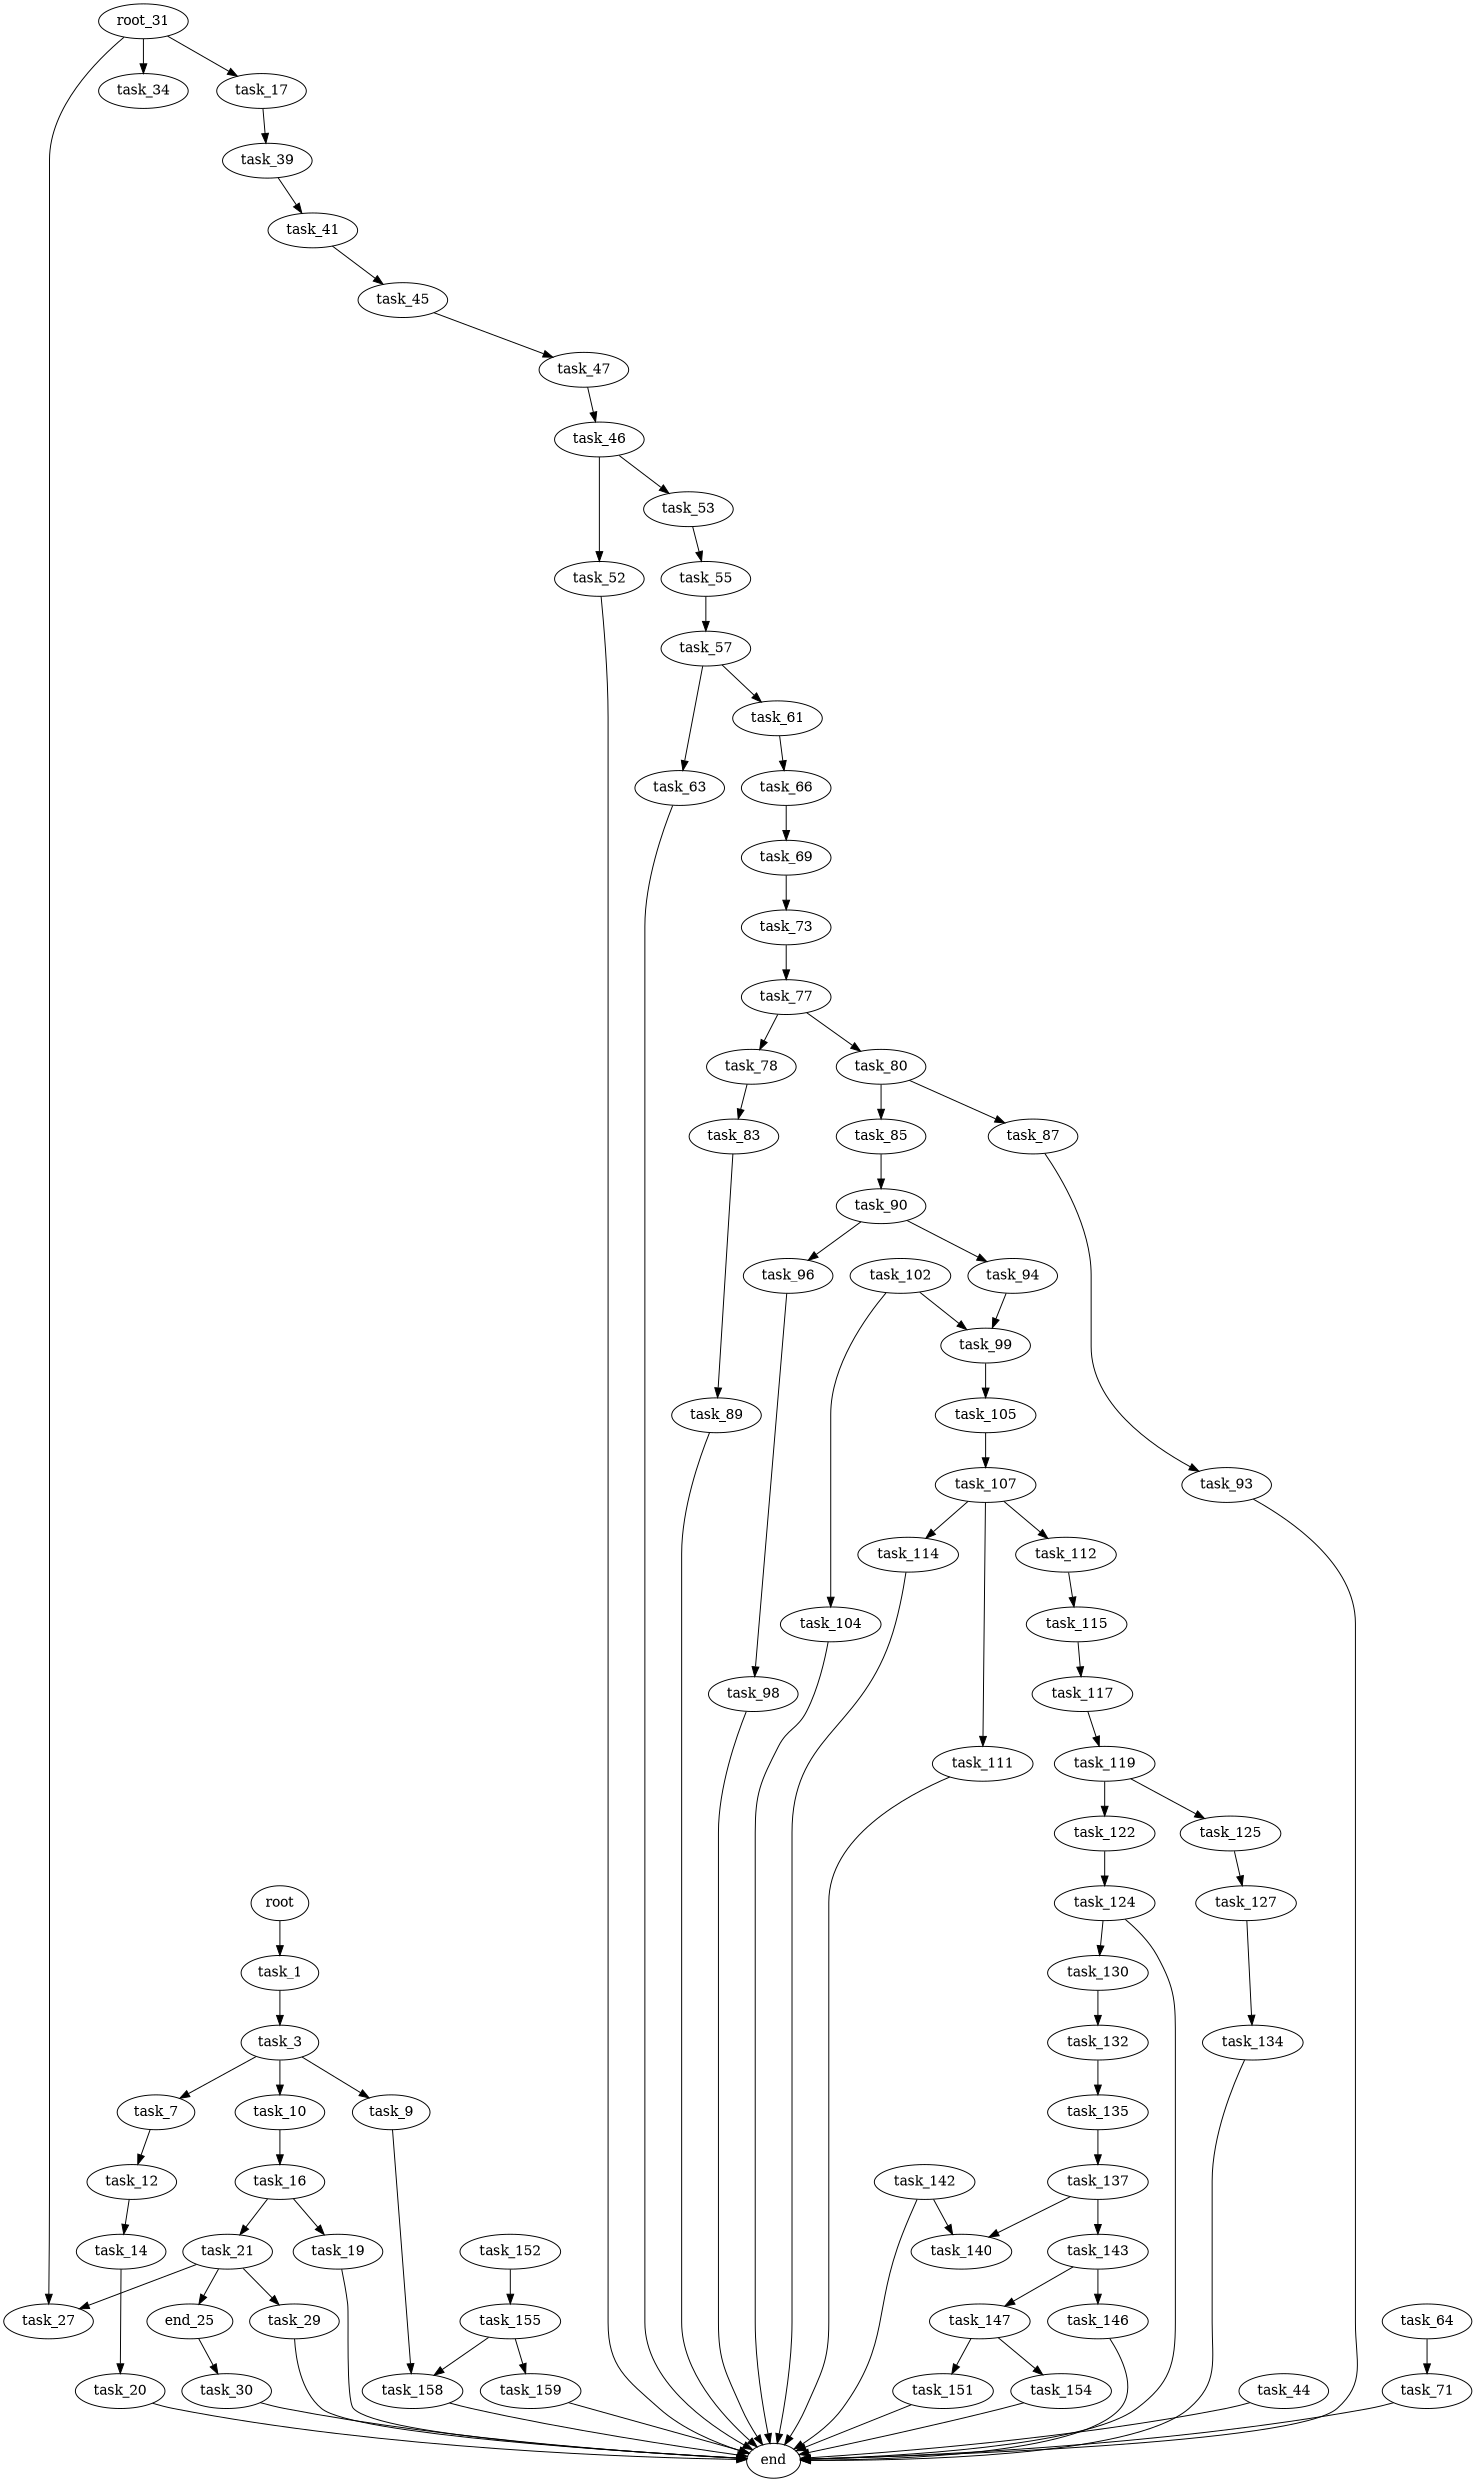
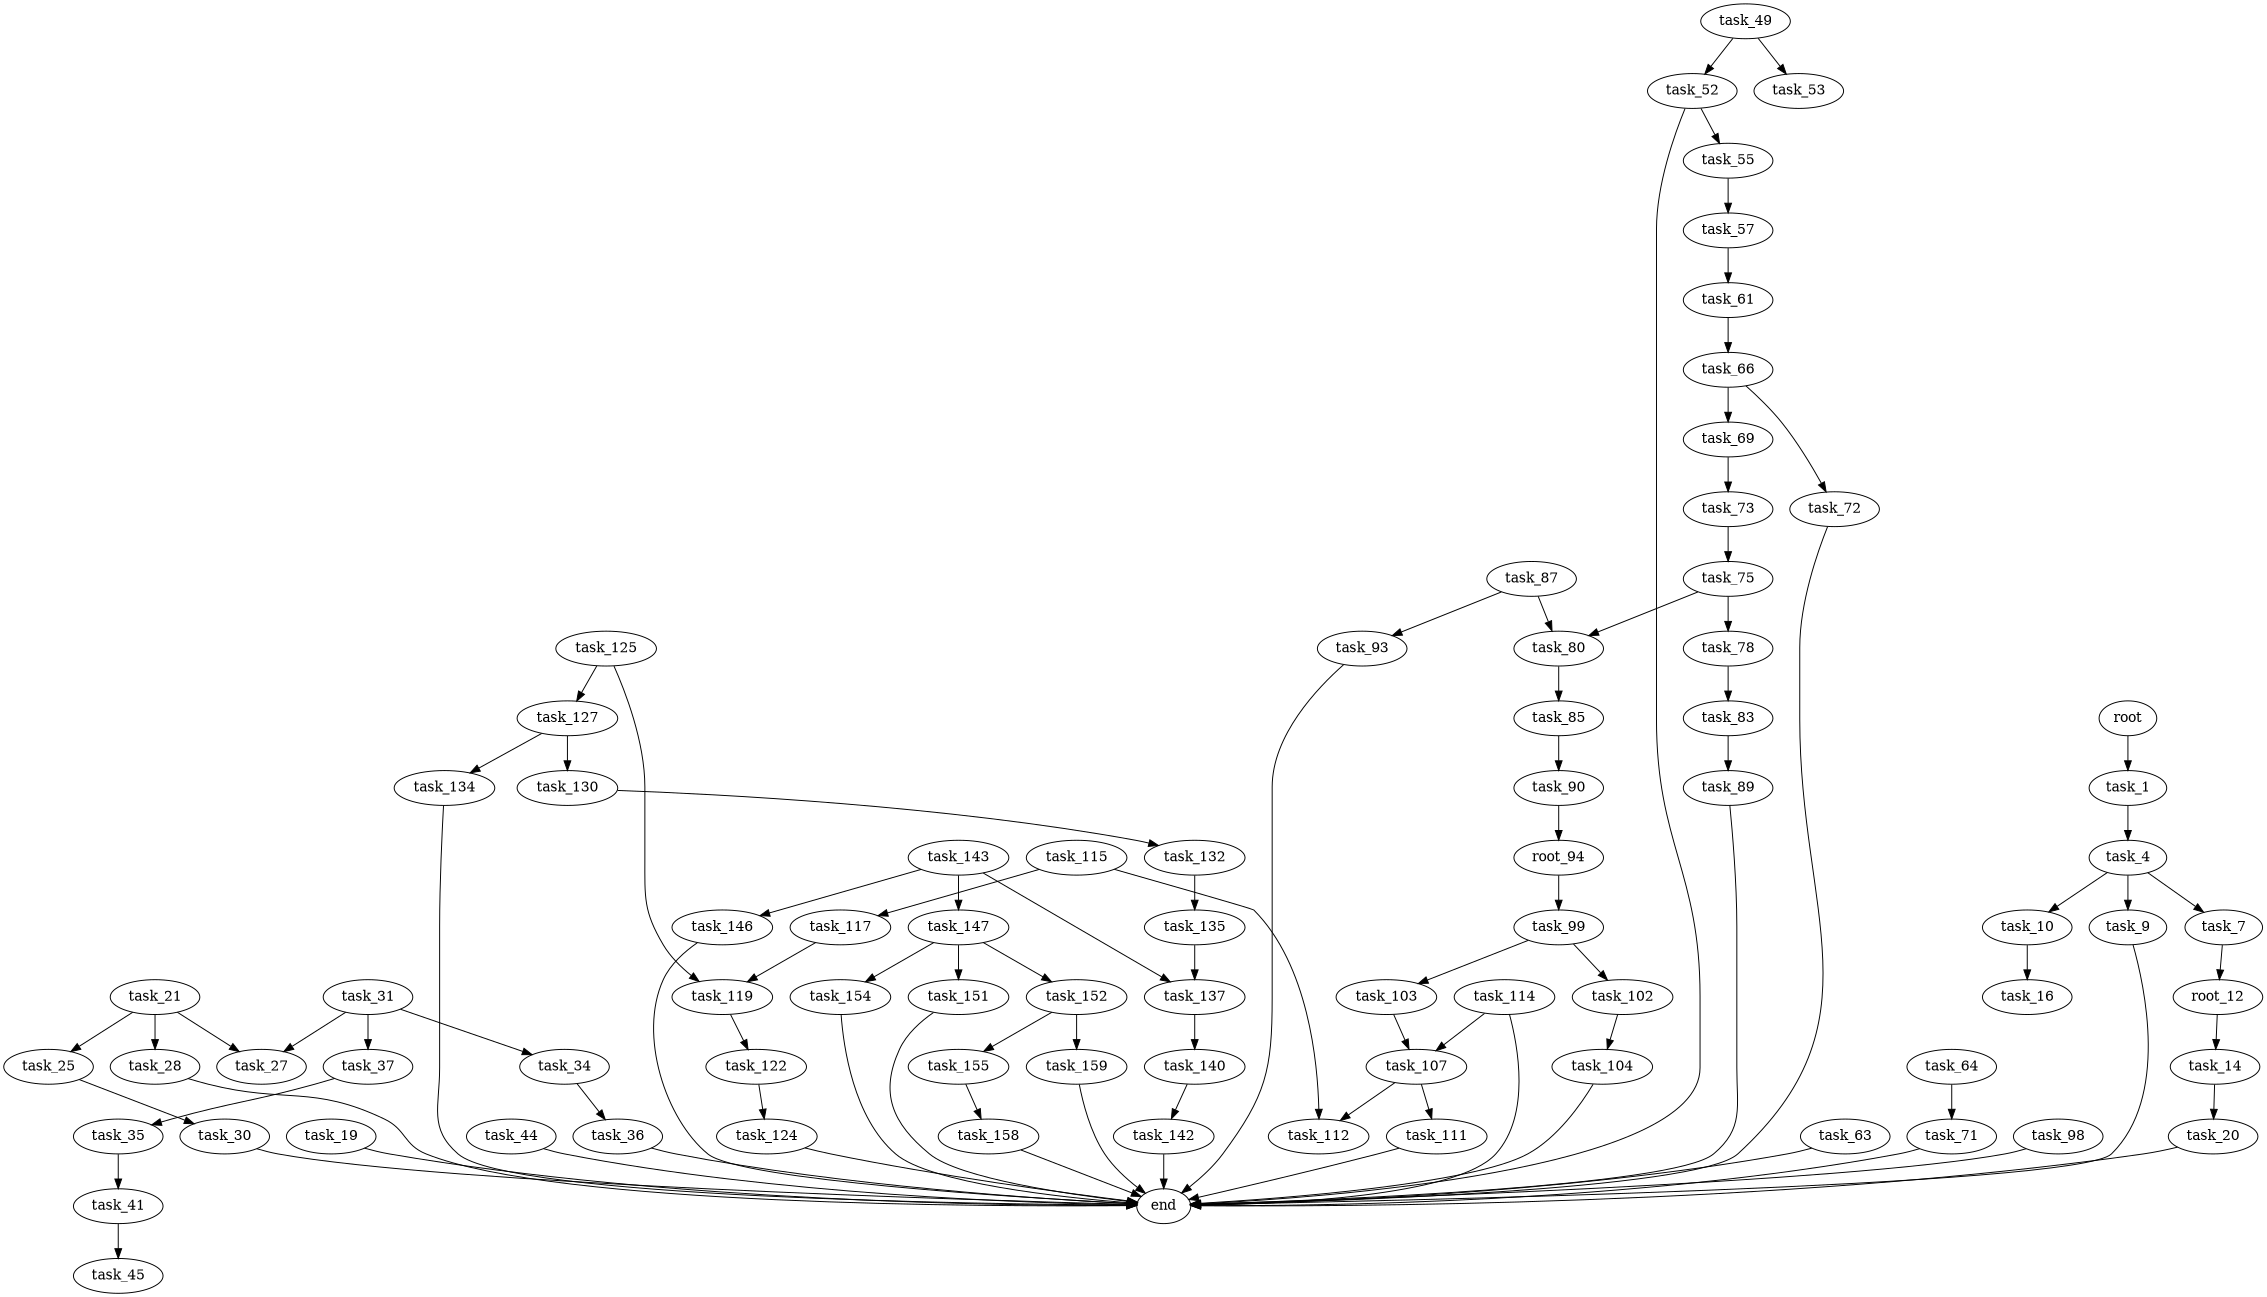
node "root_31": label "root_31" -> "task_31"
node "task_17": label "task_17" -> "task_37"
node "task_39": label "task_39" -> "task_35"
node "task_47": removed
node "task_46": label "task_46" -> "task_49"
node "task_72": added
edge "task_53" -> "task_55": now "task_52" -> "task_55"
edge "task_57" -> "task_63": removed
edge "task_147" -> "task_152": added
node "task_77": label "task_77" -> "task_75"
edge "task_80" -> "task_87": reversed
node "task_36": added
node "task_96": removed
node "task_94": label "task_94" -> "root_94"
edge "task_102" -> "task_99": reversed
node "task_105": label "task_105" -> "task_103"
edge "task_107" -> "task_114": reversed
edge "task_112" -> "task_115": reversed
edge "task_119" -> "task_125": reversed
edge "task_124" -> "task_130": now "task_127" -> "task_130"
node "task_3": label "task_3" -> "task_4"
node "task_12": label "task_12" -> "root_12"
edge "task_137" -> "task_143": reversed
edge "task_16" -> "task_21": removed
edge "task_16" -> "task_19": removed
edge "task_142" -> "task_140": reversed
edge "task_9" -> "task_158": now "task_9" -> "end"
node "end_25": label "end_25" -> "task_25"
node "task_29": label "task_29" -> "task_28"
edge "task_155" -> "task_159": now "task_152" -> "task_159"
